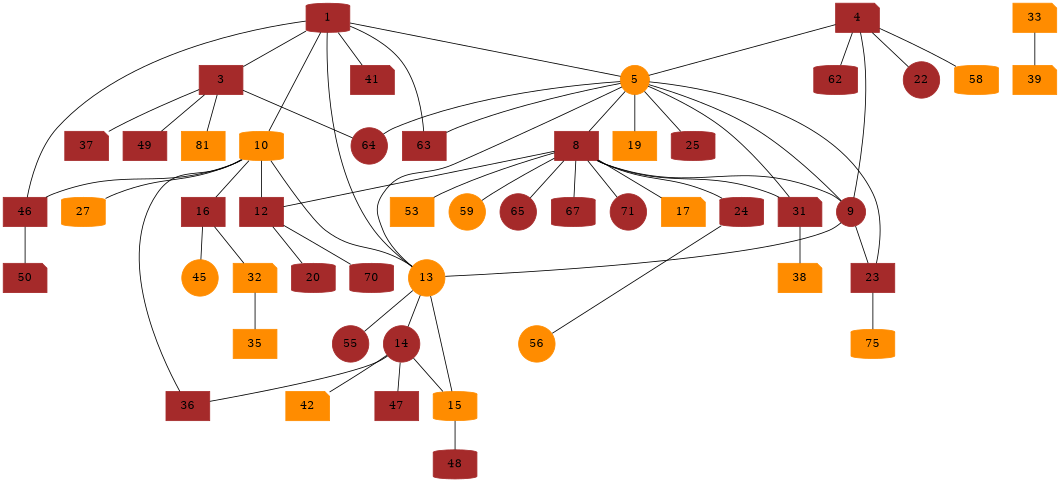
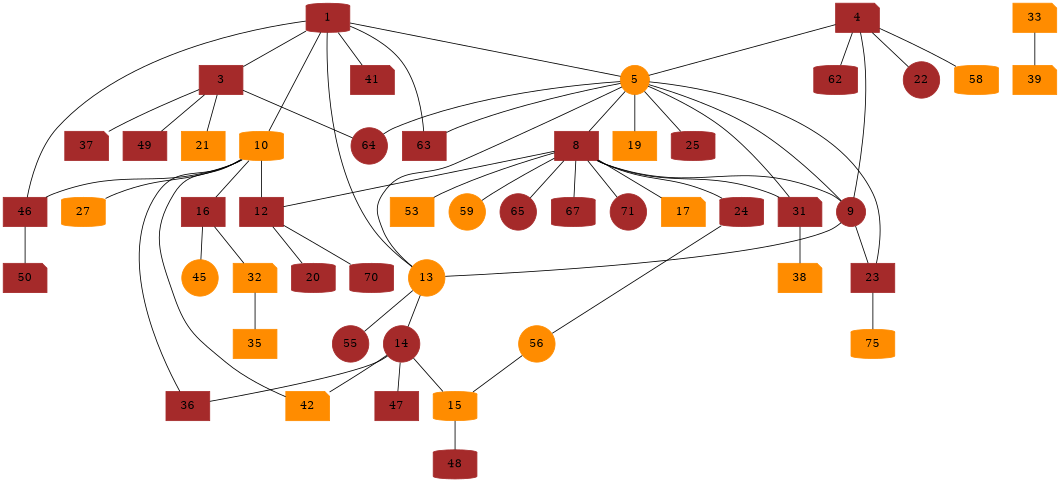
node "81": label "81" -> "21"
edge "10" -- "13": now "10" -- "42"
edge "13" -- "15": now "56" -- "15"
